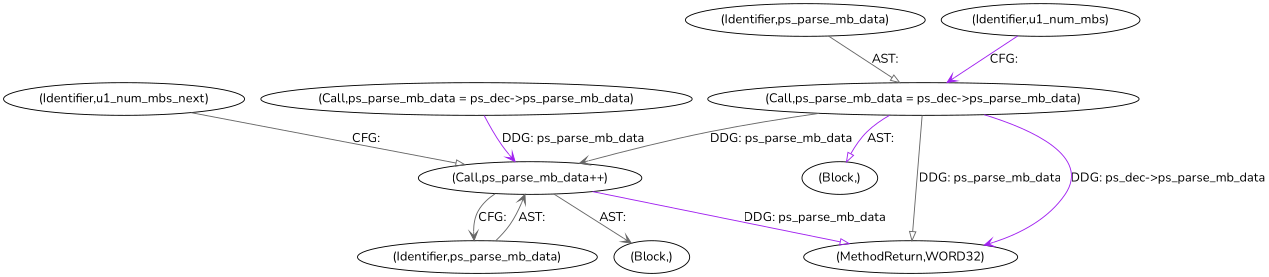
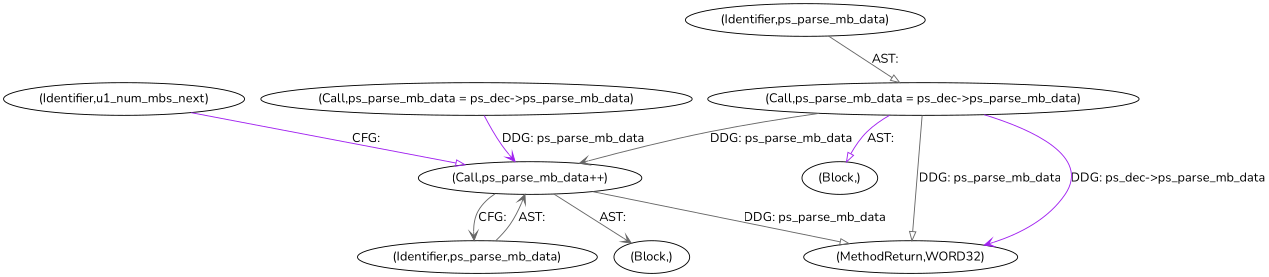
node "(Identifier,u1_num_mbs)": removed
edge "(Identifier,u1_num_mbs_next)" -> "(Call,ps_parse_mb_data++)": color gray40 -> purple
edge "(Call,ps_parse_mb_data++)" -> "(MethodReturn,WORD32)": color purple -> gray40
